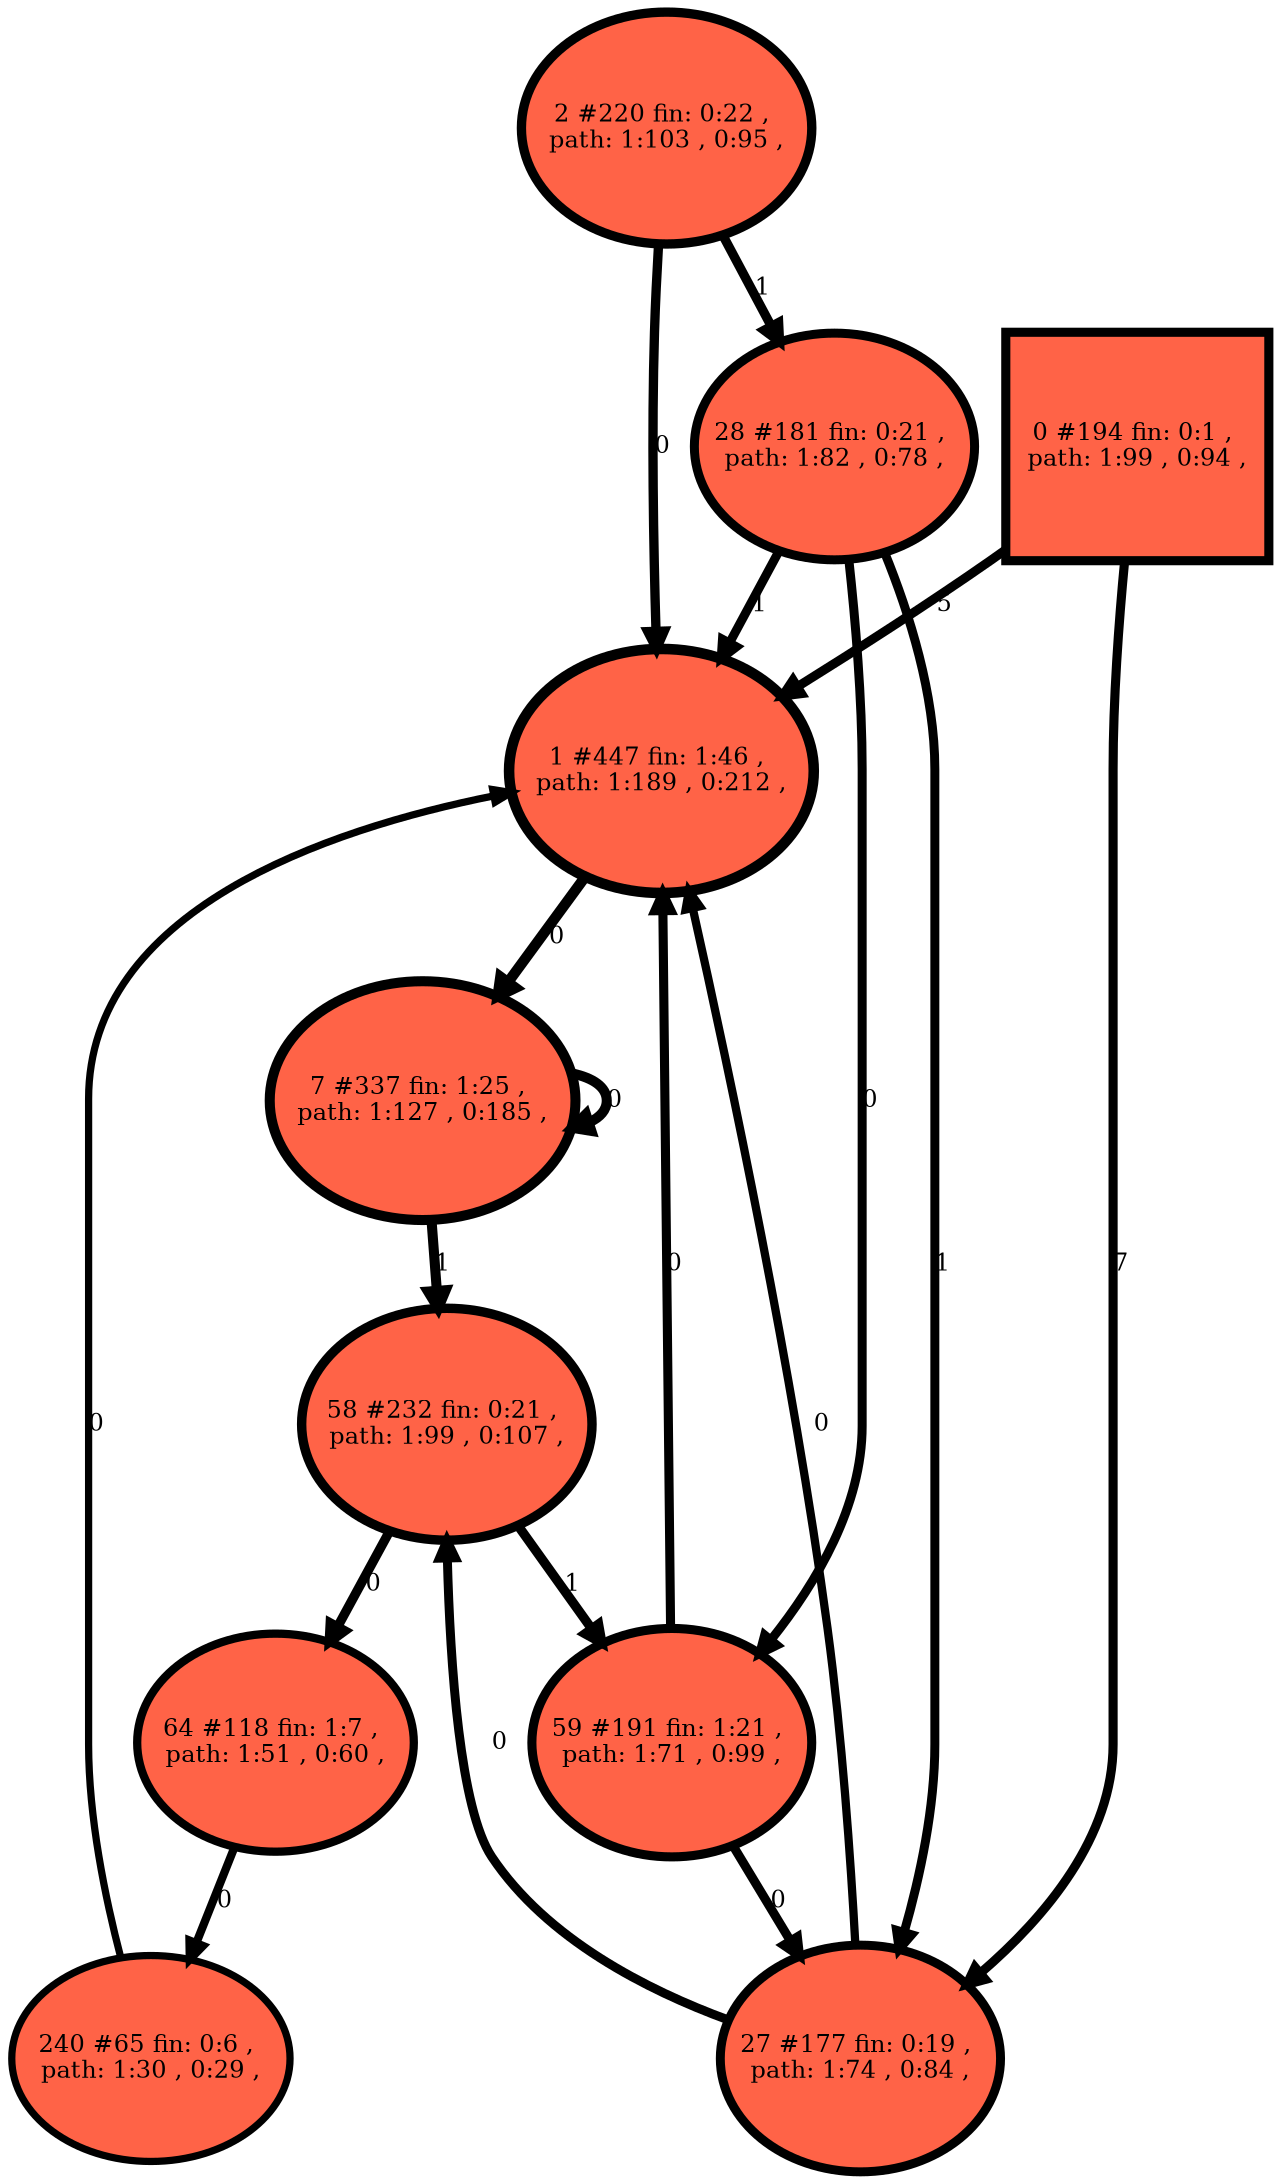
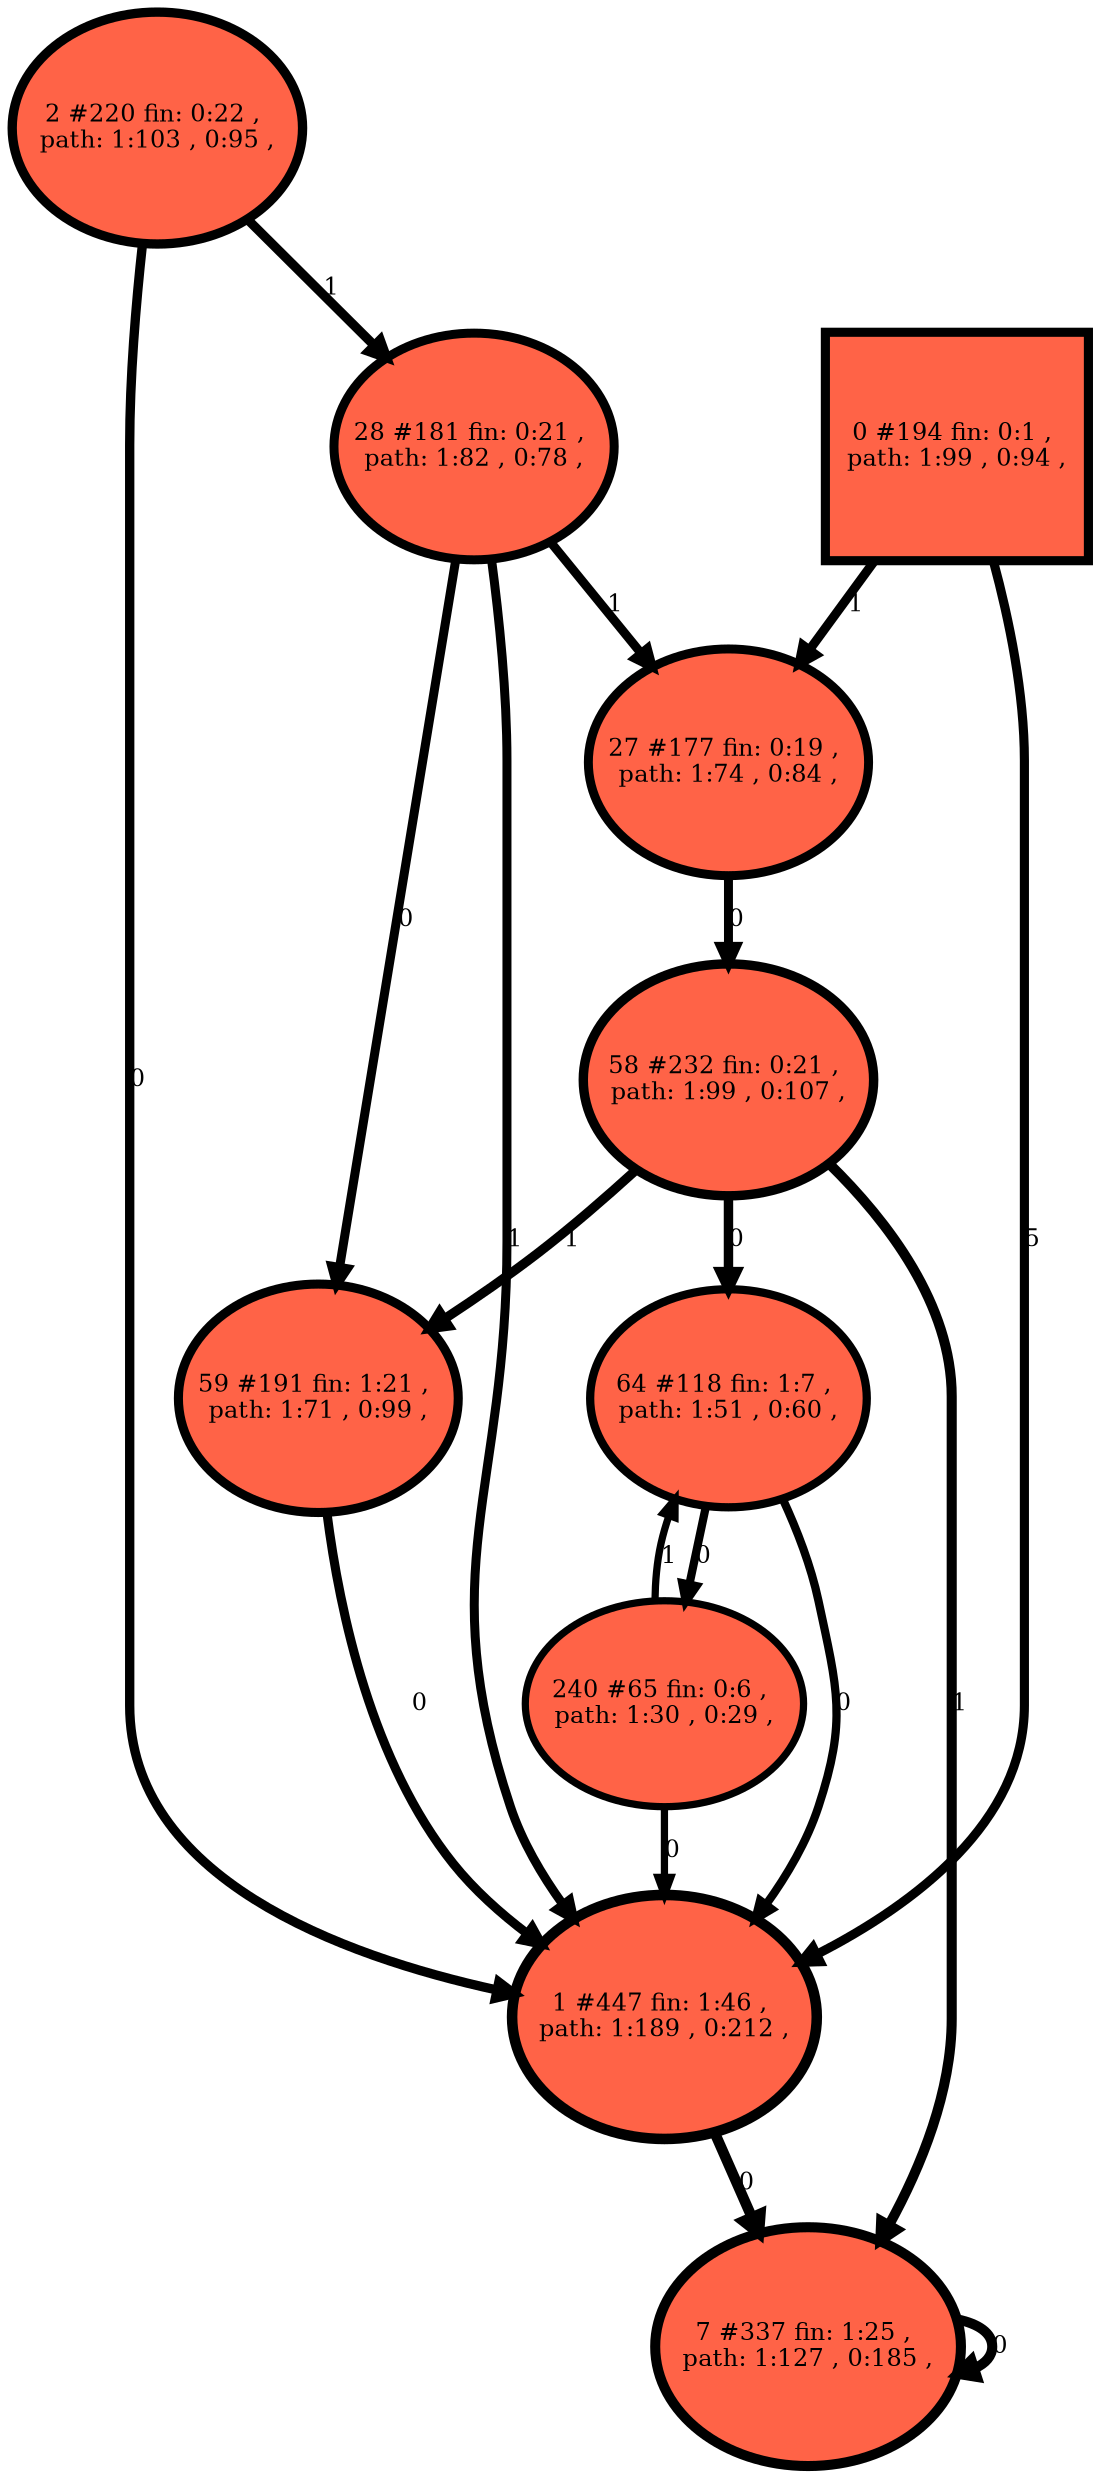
edge "7 #337 fin: 1:25 , path: 1:127 , 0:185 ," -> "58 #232 fin: 0:21 , path: 1:99 , 0:107 ,": reversed
edge "0 #194 fin: 0:1 , path: 1:99 , 0:94 ," -> "27 #177 fin: 0:19 , path: 1:74 , 0:84 ,": label "7 " -> "1 "
edge "27 #177 fin: 0:19 , path: 1:74 , 0:84 ," -> "1 #447 fin: 1:46 , path: 1:189 , 0:212 ,": now "64 #118 fin: 1:7 , path: 1:51 , 0:60 ," -> "1 #447 fin: 1:46 , path: 1:189 , 0:212 ,"
edge "240 #65 fin: 0:6 , path: 1:30 , 0:29 ," -> "64 #118 fin: 1:7 , path: 1:51 , 0:60 ,": added, label "1"
edge "59 #191 fin: 1:21 , path: 1:71 , 0:99 ," -> "27 #177 fin: 0:19 , path: 1:74 , 0:84 ,": removed, label "0"
